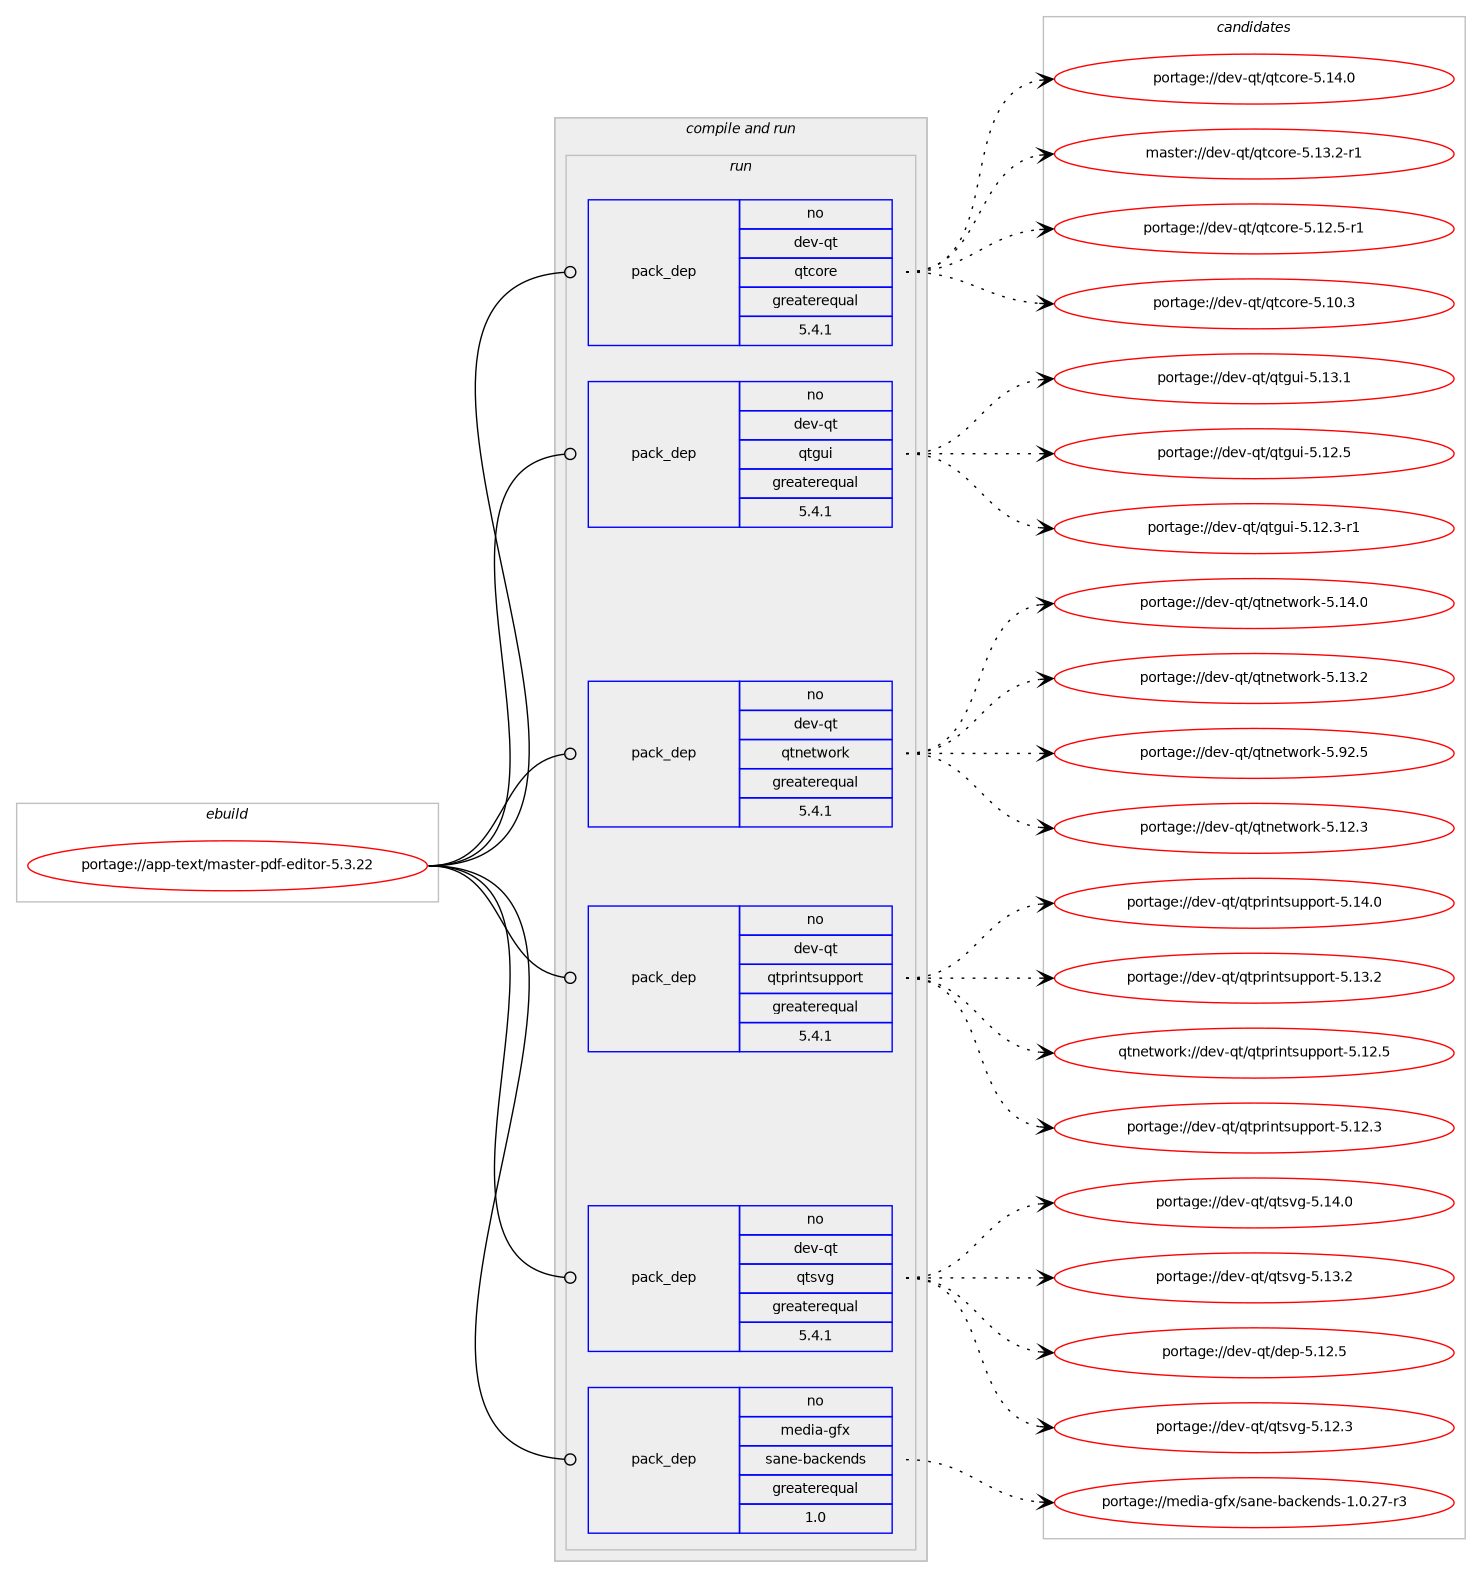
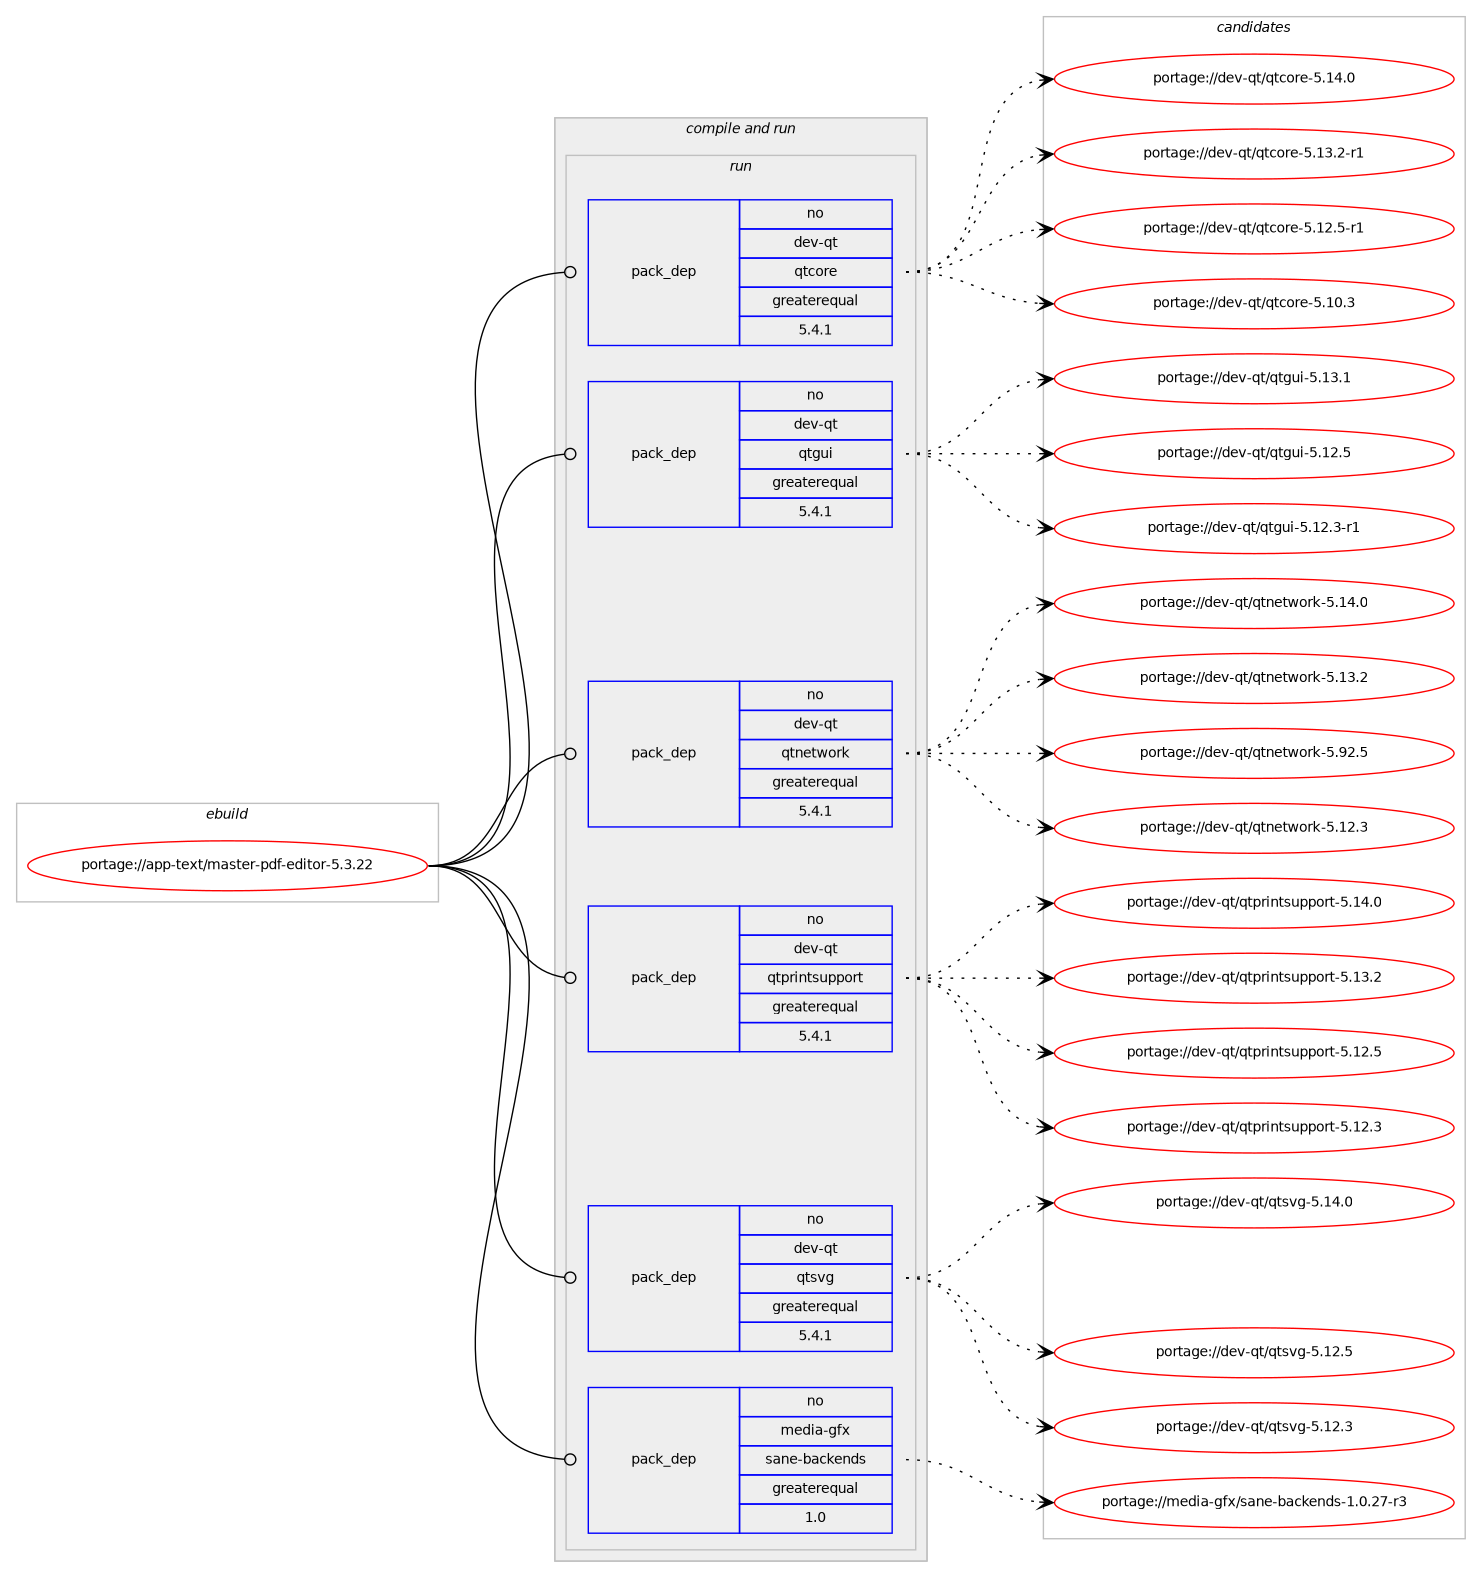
node "master://dev-qt/qtcore-5.13.2-r1": label "master://dev-qt/qtcore-5.13.2-r1" -> "portage://dev-qt/qtcore-5.13.2-r1"
node "qtnetwork://dev-qt/qtprintsupport-5.12.5": label "qtnetwork://dev-qt/qtprintsupport-5.12.5" -> "portage://dev-qt/qtprintsupport-5.12.5"
node "portage://dev-qt/qtsvg-5.13.2": removed
node "portage://dev-qt/dep-5.12.5": label "portage://dev-qt/dep-5.12.5" -> "portage://dev-qt/qtsvg-5.12.5"
